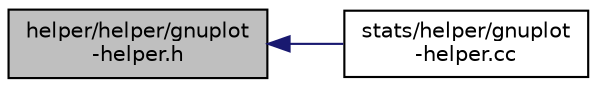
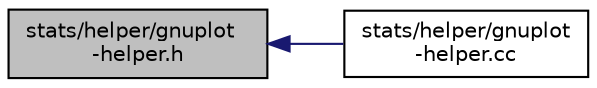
node "helper/helper/gnuplot -helper.h": label "helper/helper/gnuplot -helper.h" -> "stats/helper/gnuplot -helper.h"
